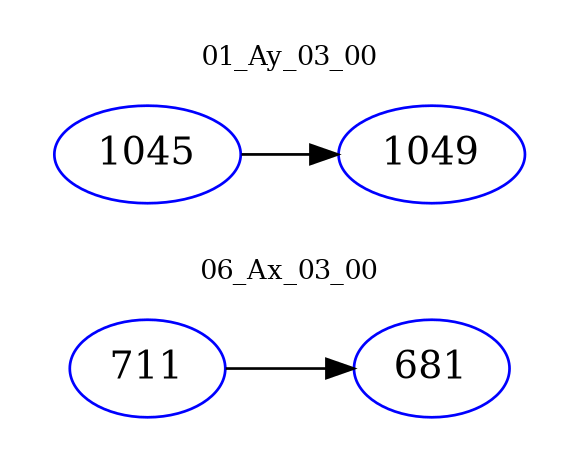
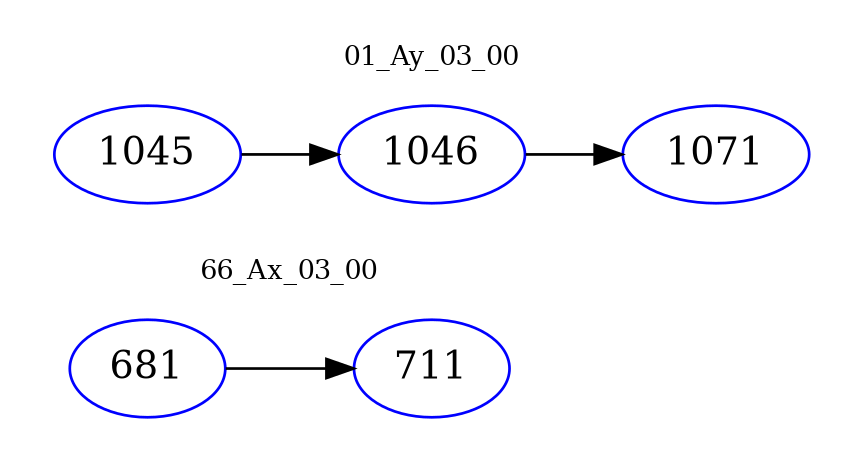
node "1049": label "1049" -> "1046"
node "1071": added
cluster "06_Ax_03_00": label "06_Ax_03_00" -> "66_Ax_03_00"
edge "711" -> "681": reversed
